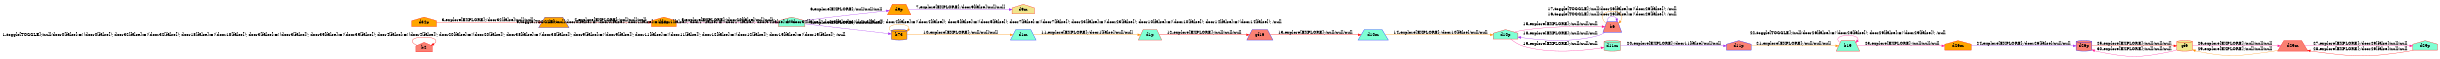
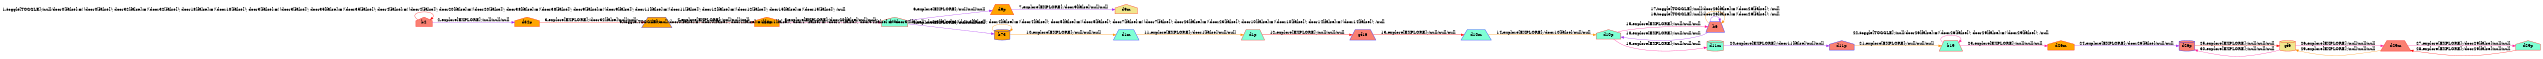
edge "b2" -> "d32p": added, label "2-explore[EXPLORE];/null/null/null"
